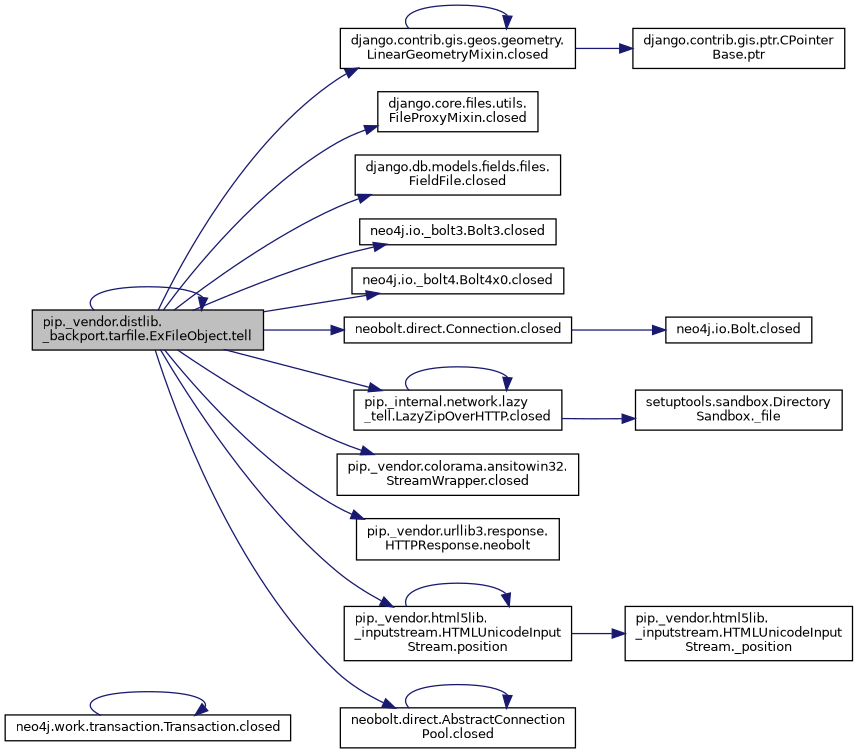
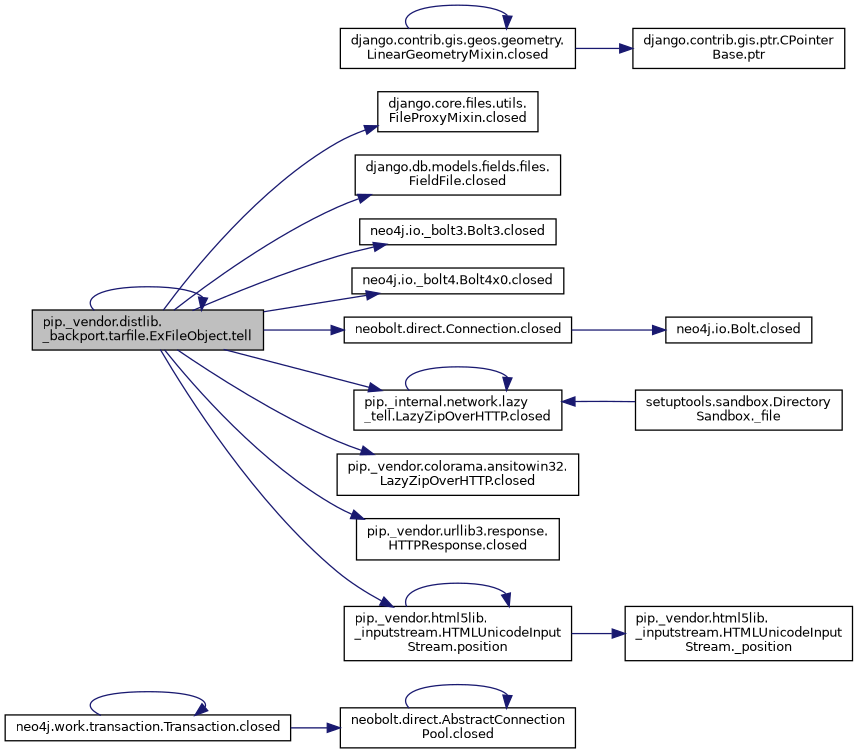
edge "pip._vendor.distlib. _backport.tarfile.ExFileObject.tell" -> "django.contrib.gis.geos.geometry. LinearGeometryMixin.closed": removed
edge "pip._internal.network.lazy _tell.LazyZipOverHTTP.closed" -> "setuptools.sandbox.Directory Sandbox._file": reversed
node "pip._vendor.colorama.ansitowin32. StreamWrapper.closed": label "pip._vendor.colorama.ansitowin32. StreamWrapper.closed" -> "pip._vendor.colorama.ansitowin32. LazyZipOverHTTP.closed"
node "pip._vendor.urllib3.response. HTTPResponse.neobolt": label "pip._vendor.urllib3.response. HTTPResponse.neobolt" -> "pip._vendor.urllib3.response. HTTPResponse.closed"
edge "pip._vendor.distlib. _backport.tarfile.ExFileObject.tell" -> "neobolt.direct.AbstractConnection Pool.closed": now "neo4j.work.transaction.Transaction.closed" -> "neobolt.direct.AbstractConnection Pool.closed"
